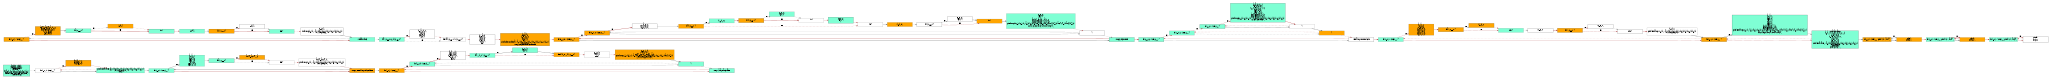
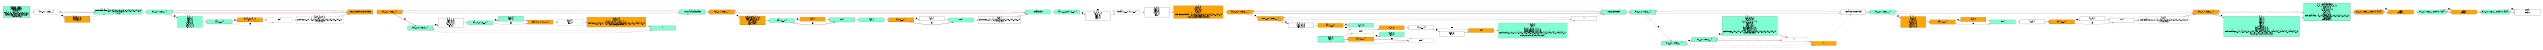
edge "// Loop 1: array manipulation" -> "for(l = 0; l < SIZE; l++) {": added
edge "d = d + m;" -> "if(d % 3 == 0) {": now "e = e - n; f = f + n; } }" -> "if(d % 3 == 0) {"
